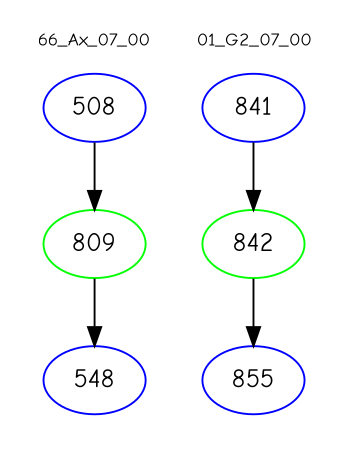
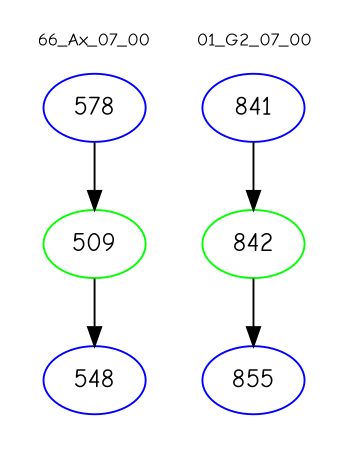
node "508": label "508" -> "578"
node "809": label "809" -> "509"
